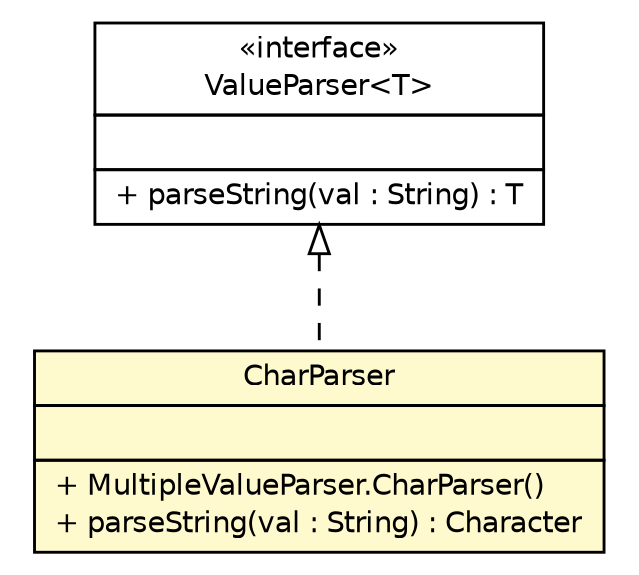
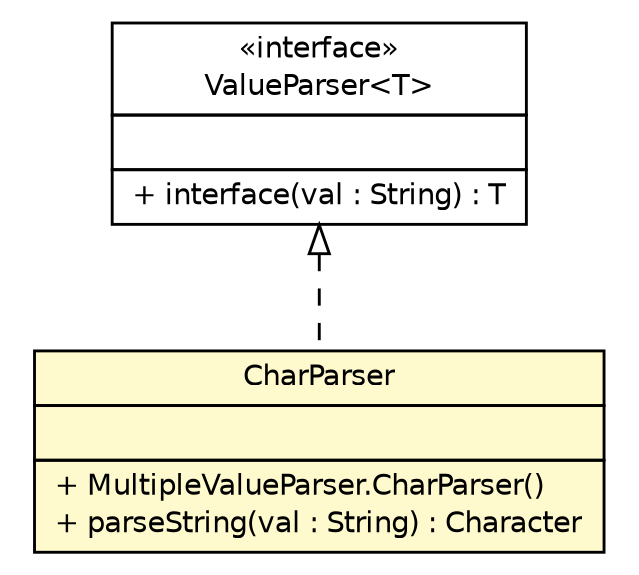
node "ValueParser<T>": text "+ parseString(val : String) : T" -> "+ interface(val : String) : T"
